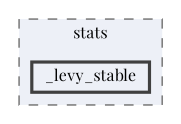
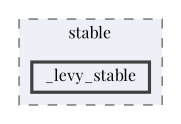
cluster "stats": label "stats" -> "stable"
